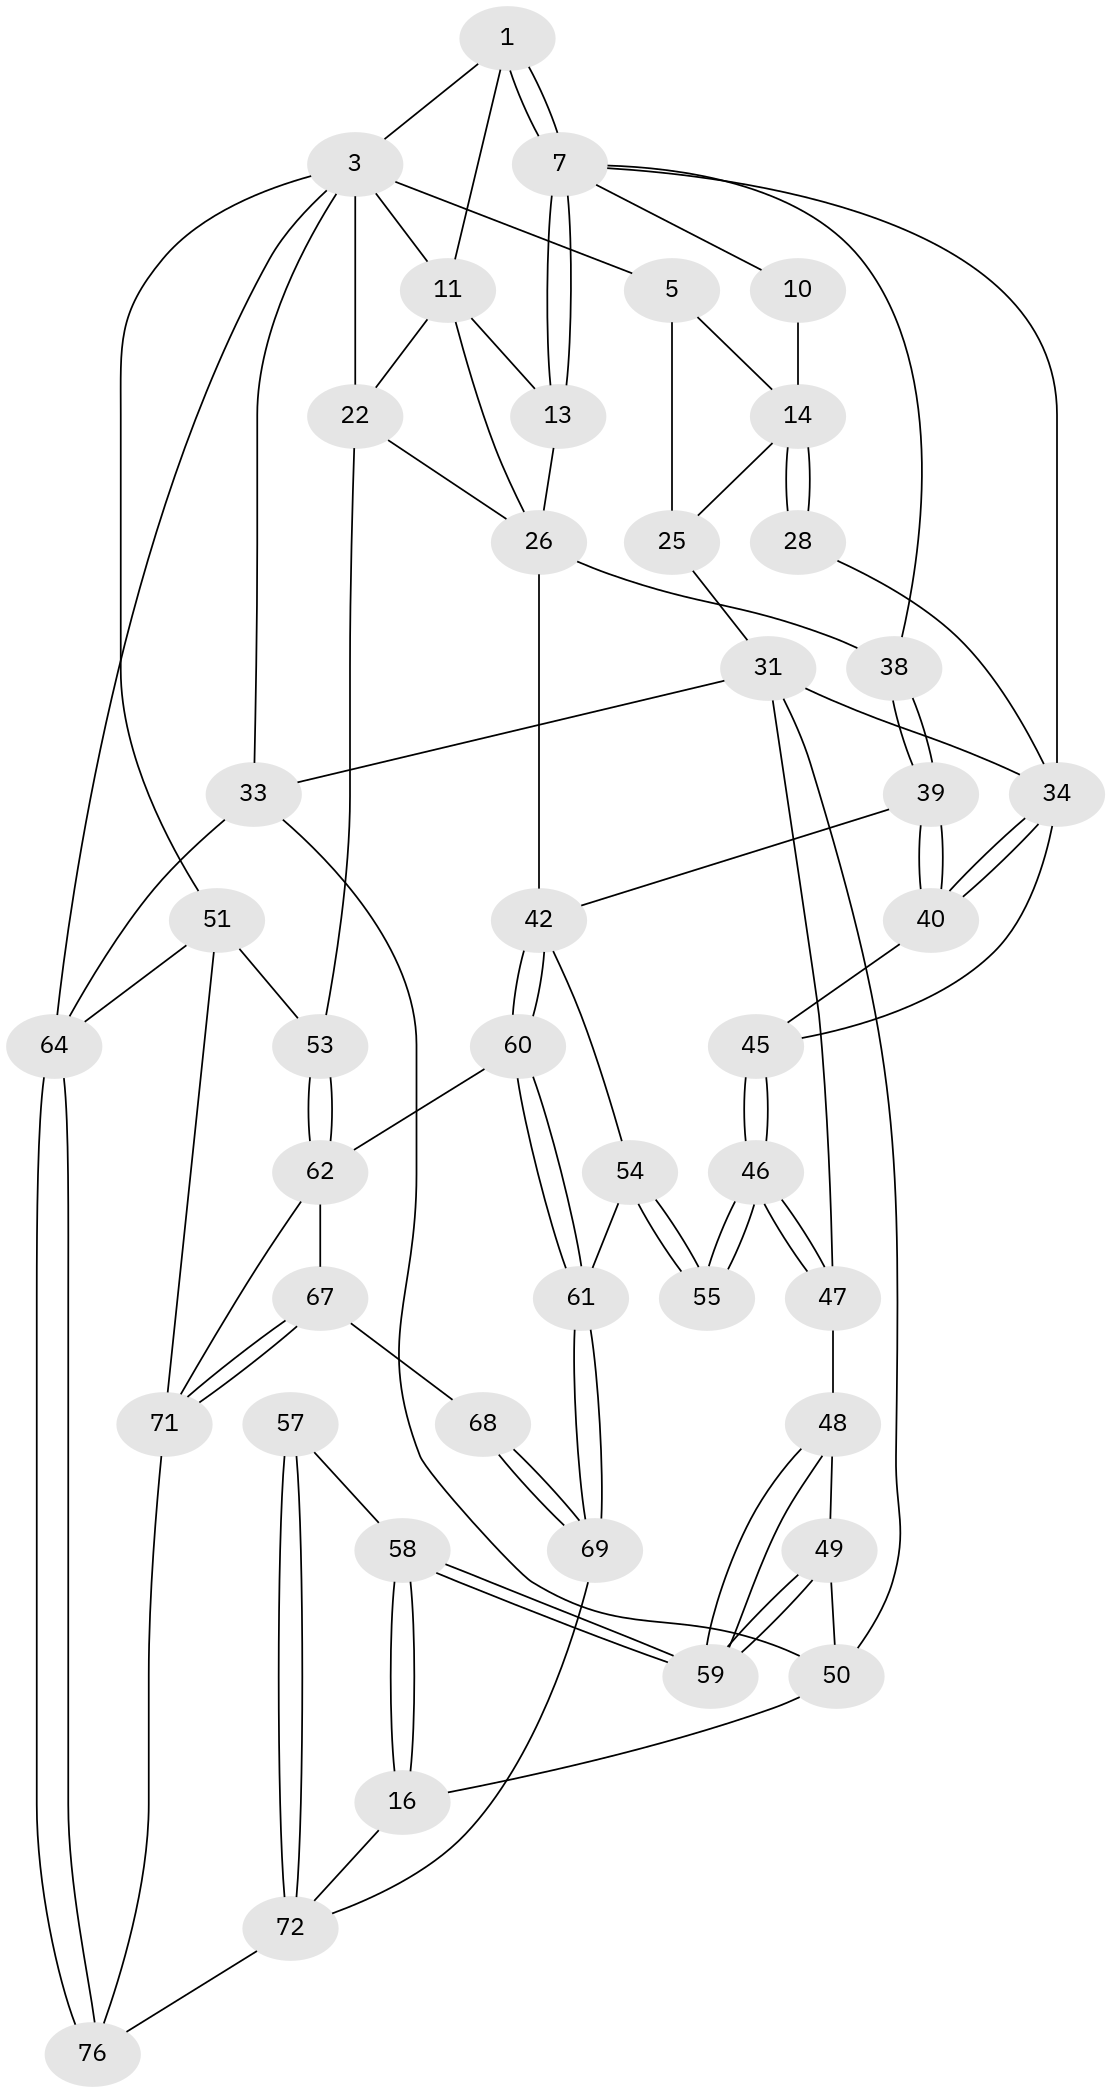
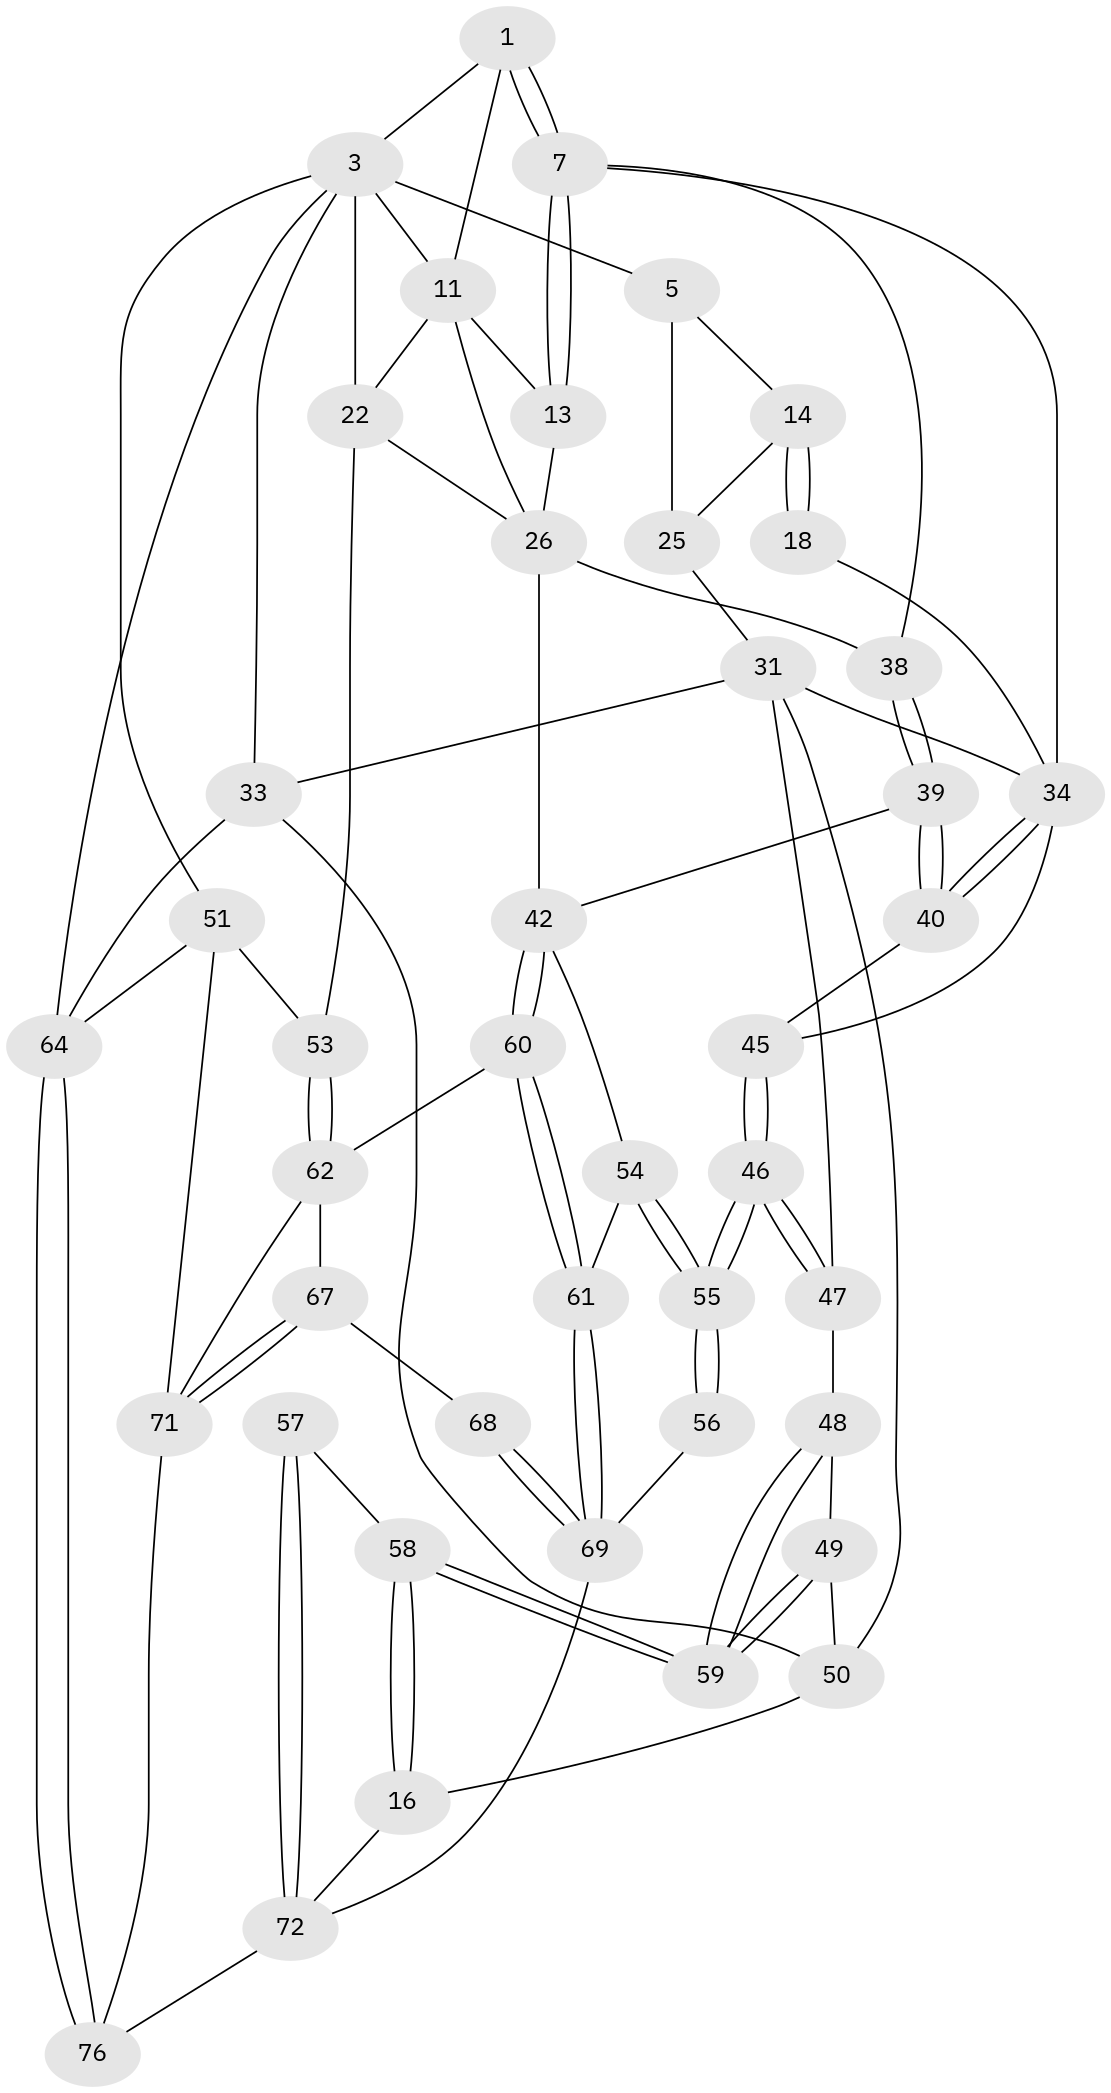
node "10": removed
node "28": label "28" -> "18"
node "56": added
